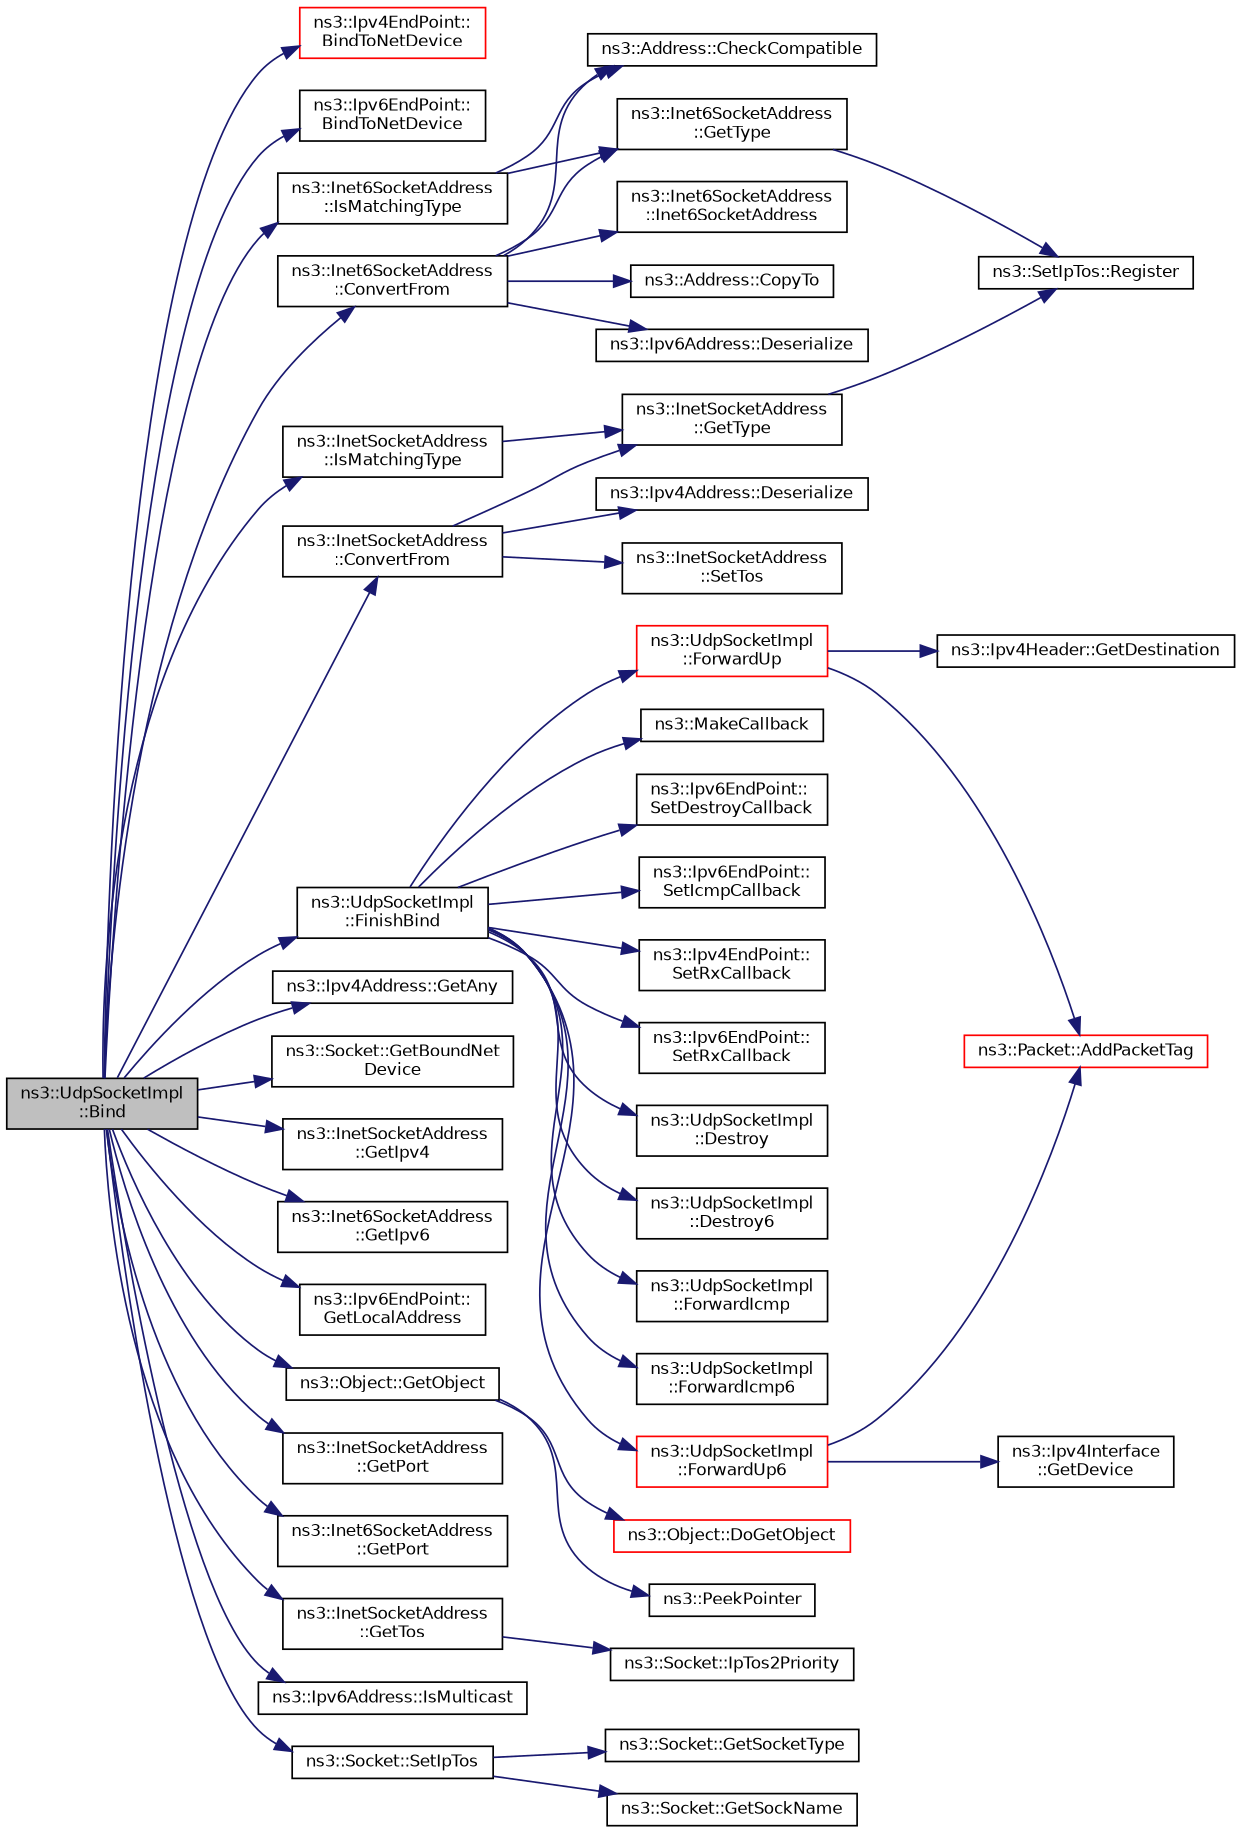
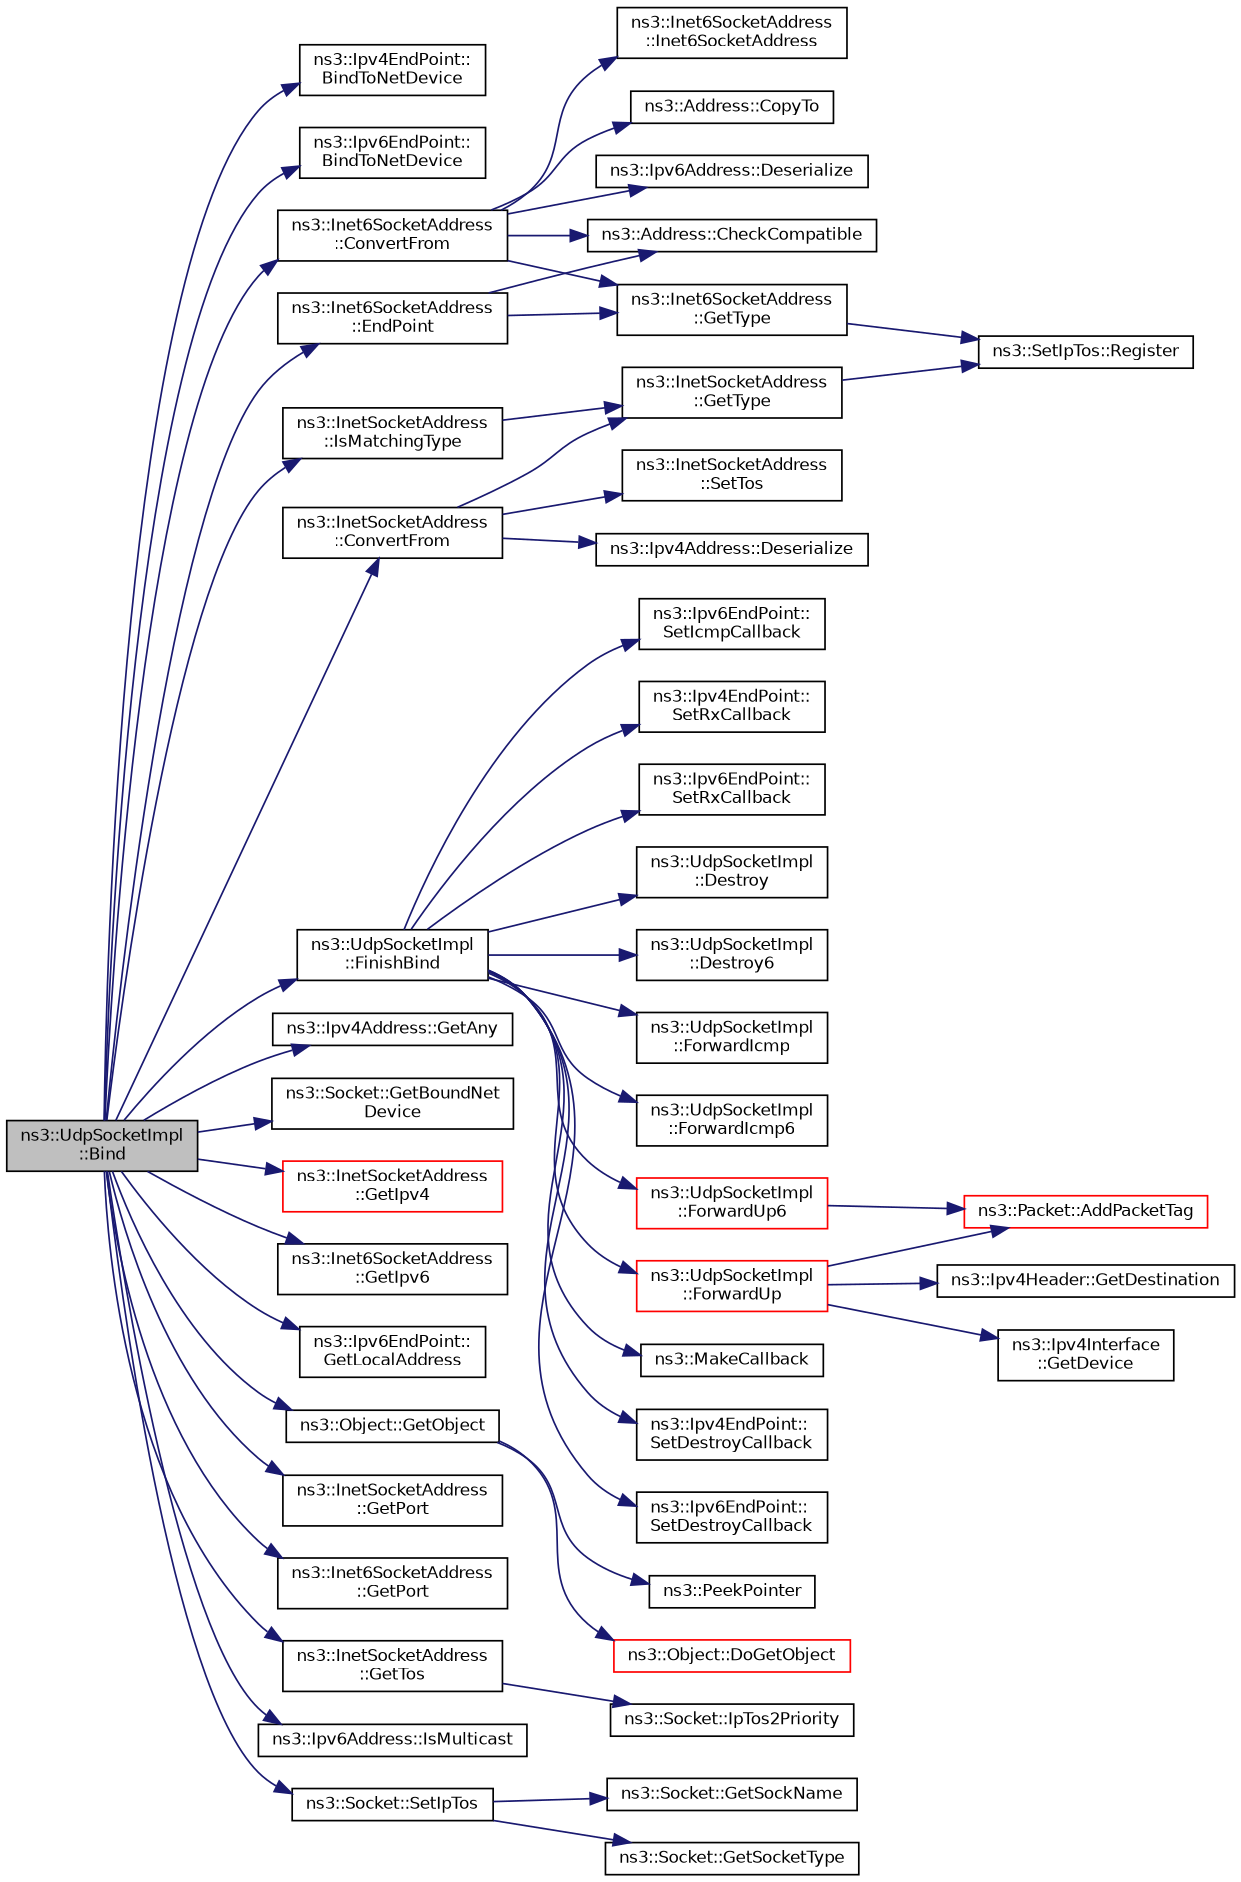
node "ns3::Ipv4EndPoint:: BindToNetDevice": color red -> black
node "ns3::Inet6SocketAddress ::IsMatchingType": label "ns3::Inet6SocketAddress ::IsMatchingType" -> "ns3::Inet6SocketAddress ::EndPoint"
node "ns3::InetSocketAddress ::GetIpv4": color black -> red
node "ns3::Ipv4EndPoint:: SetDestroyCallback": added
edge "ns3::UdpSocketImpl ::ForwardUp6" -> "ns3::Ipv4Interface ::GetDevice": now "ns3::UdpSocketImpl ::ForwardUp" -> "ns3::Ipv4Interface ::GetDevice"
